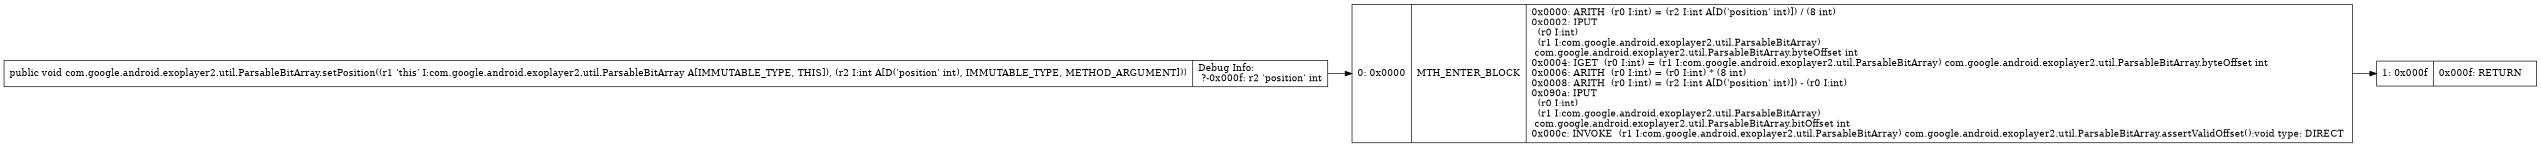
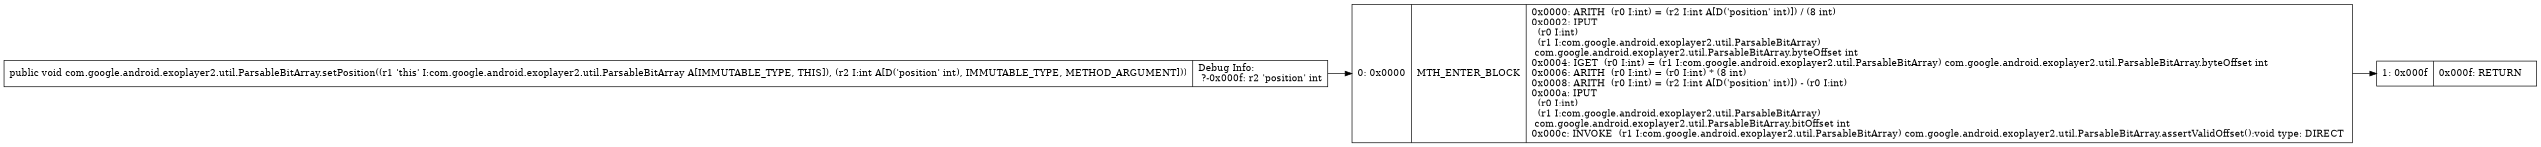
node "0: 0x0000": text "0x090a: IPUT" -> "0x000a: IPUT"
